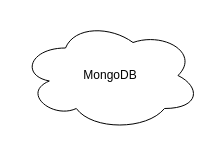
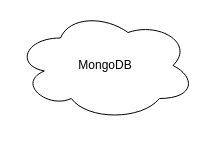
node "MongoDB": moved (111, 76) -> (106, 66)
